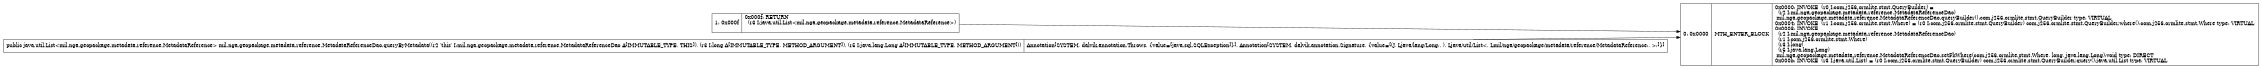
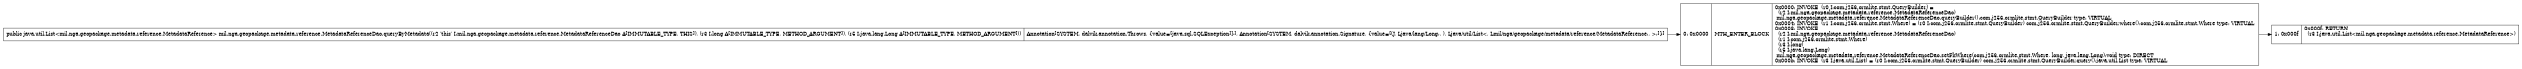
edge "1: 0x000f" -> "0: 0x0000": reversed
